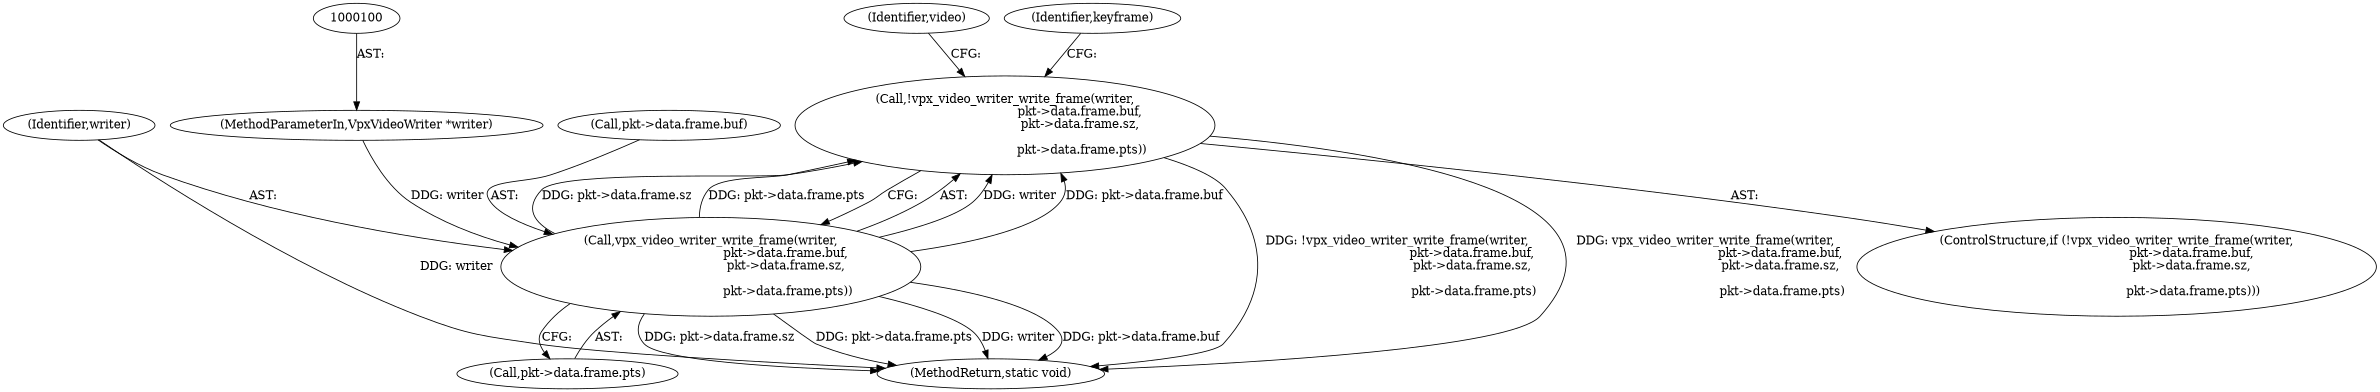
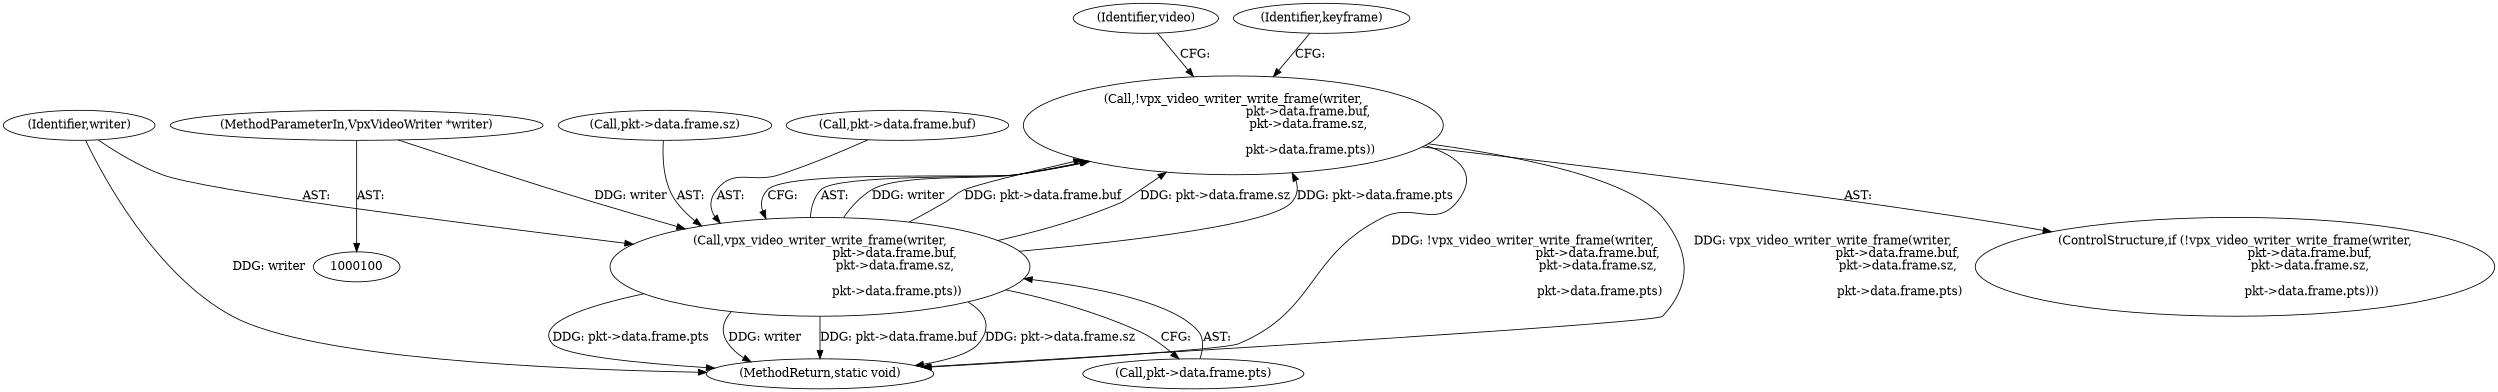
edge "1000100" -> "(MethodParameterIn,VpxVideoWriter *writer)": reversed
node "(Call,pkt->data.frame.sz)": added
